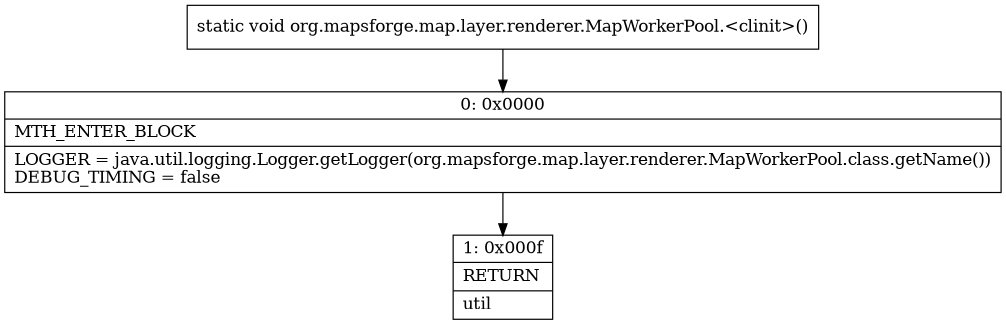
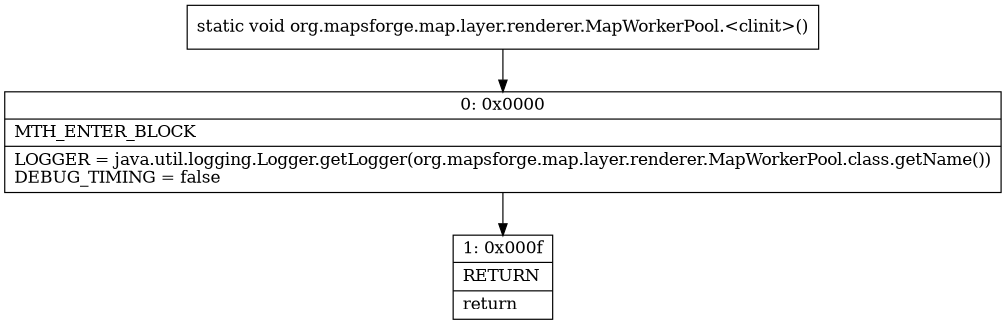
node "1: 0x000f": text "util" -> "return"
